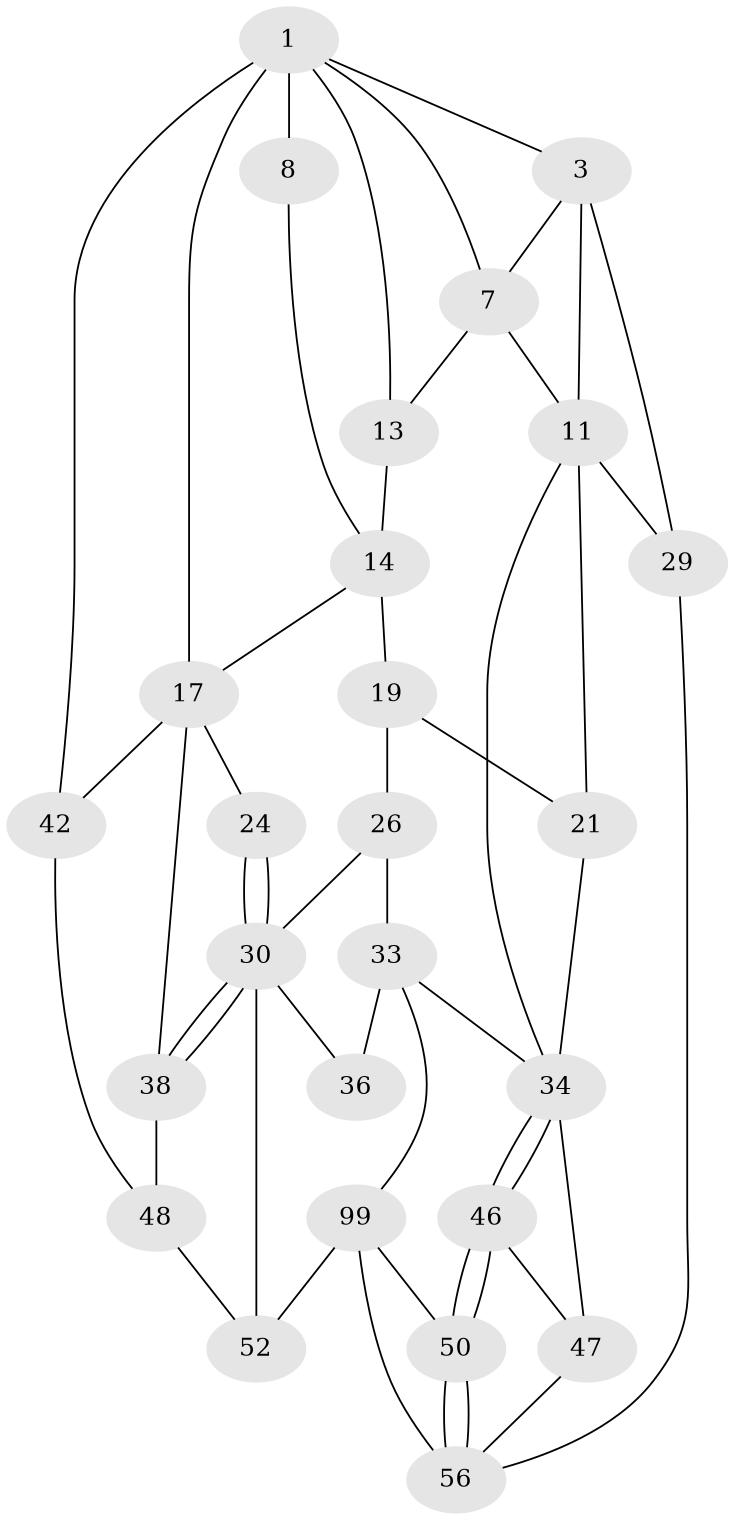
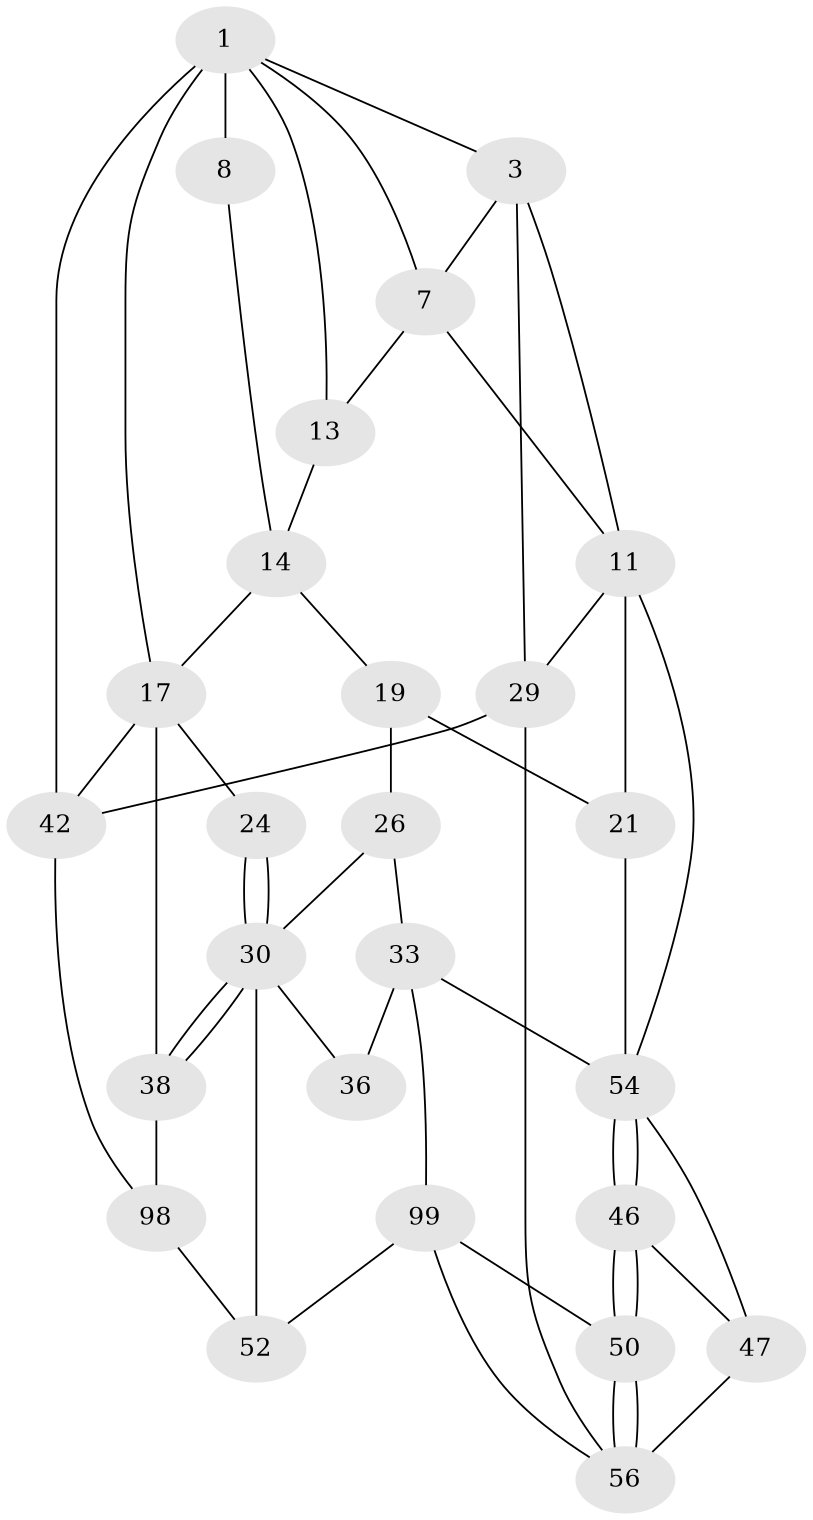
edge "29" -- "42": added
node "34": label "34" -> "54"
node "48": label "48" -> "98"
